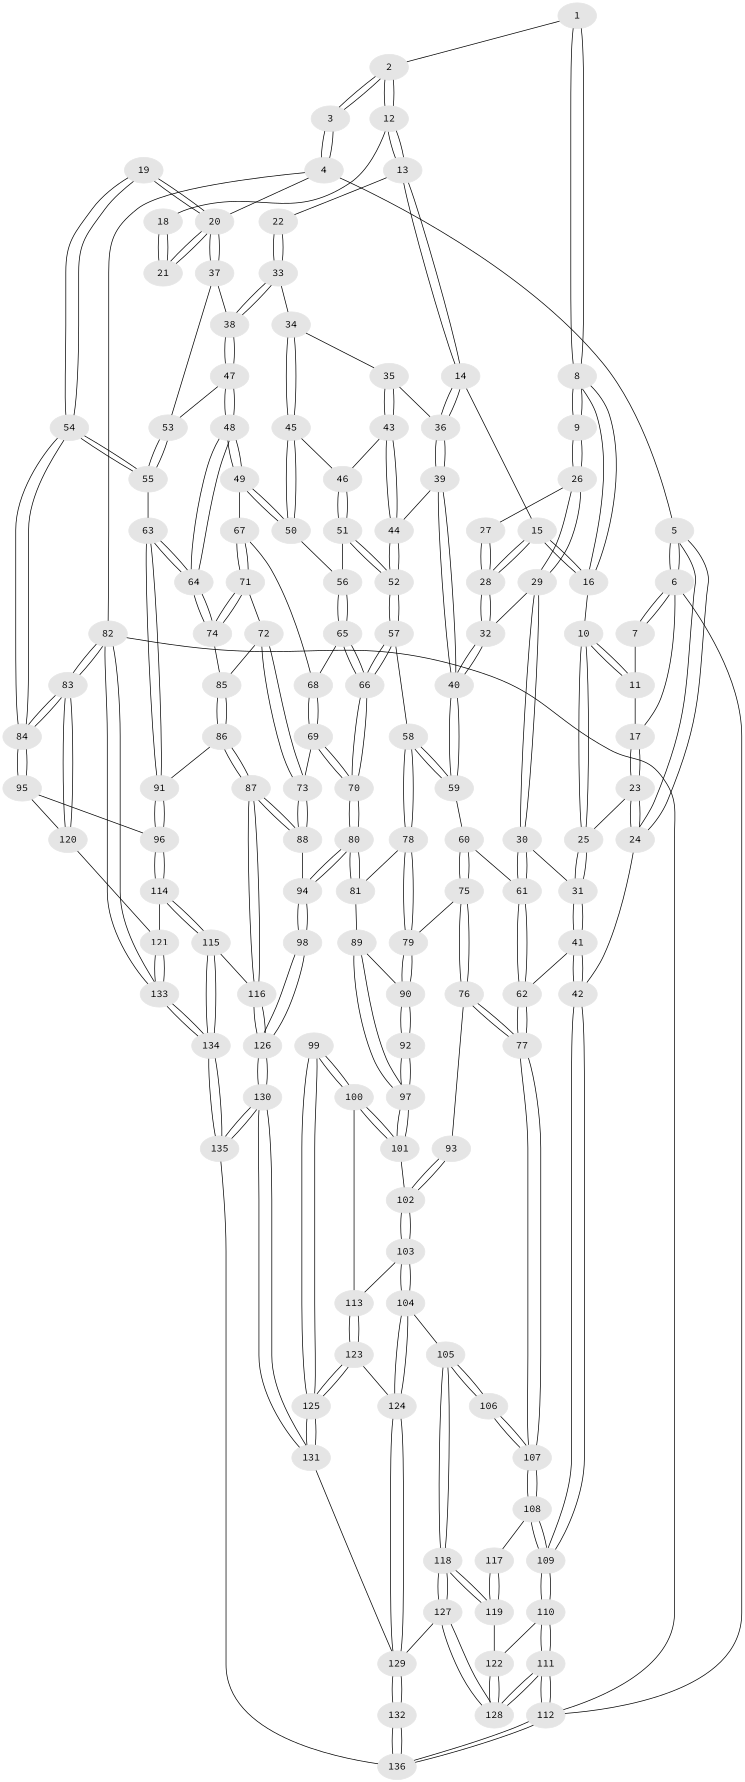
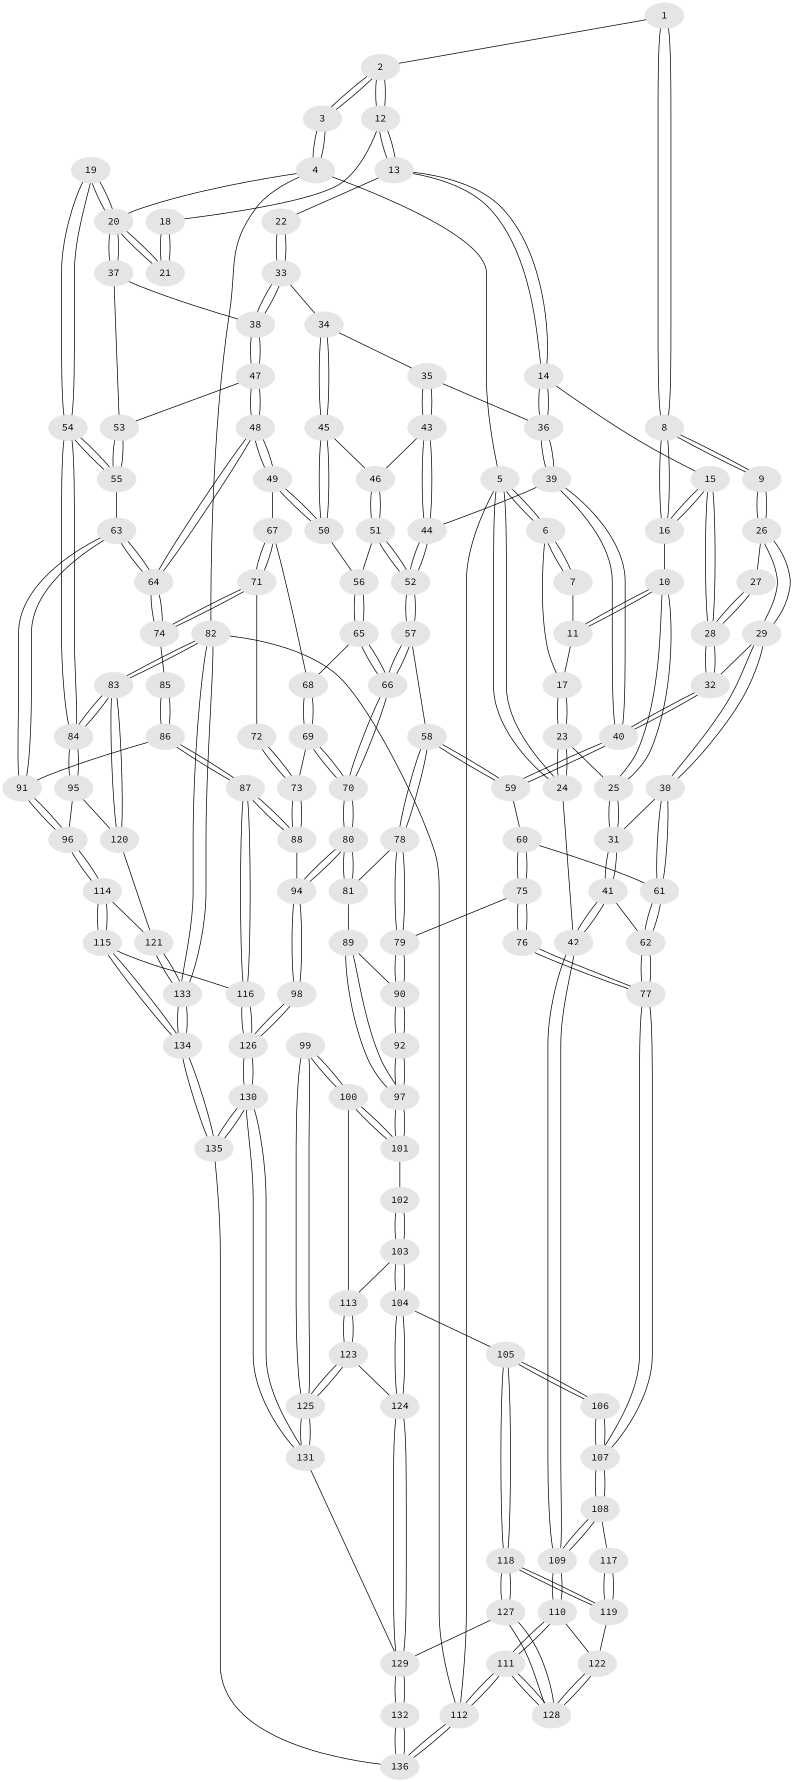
edge "72" -- "85": removed
node "93": removed
edge "6" -- "112": now "5" -- "112"
